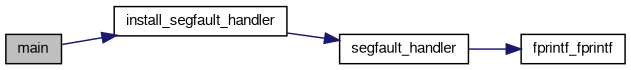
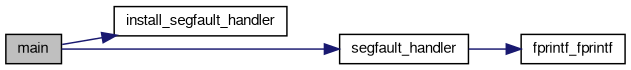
edge "install_segfault_handler" -> "segfault_handler": now "main" -> "segfault_handler"
